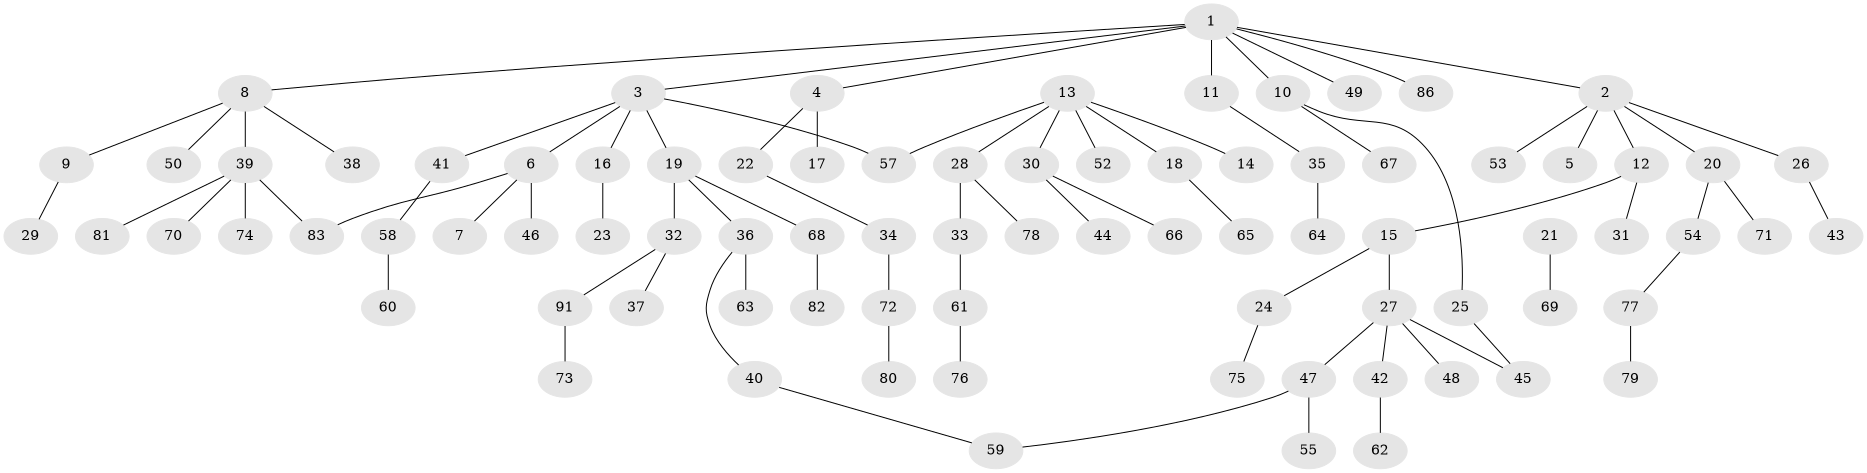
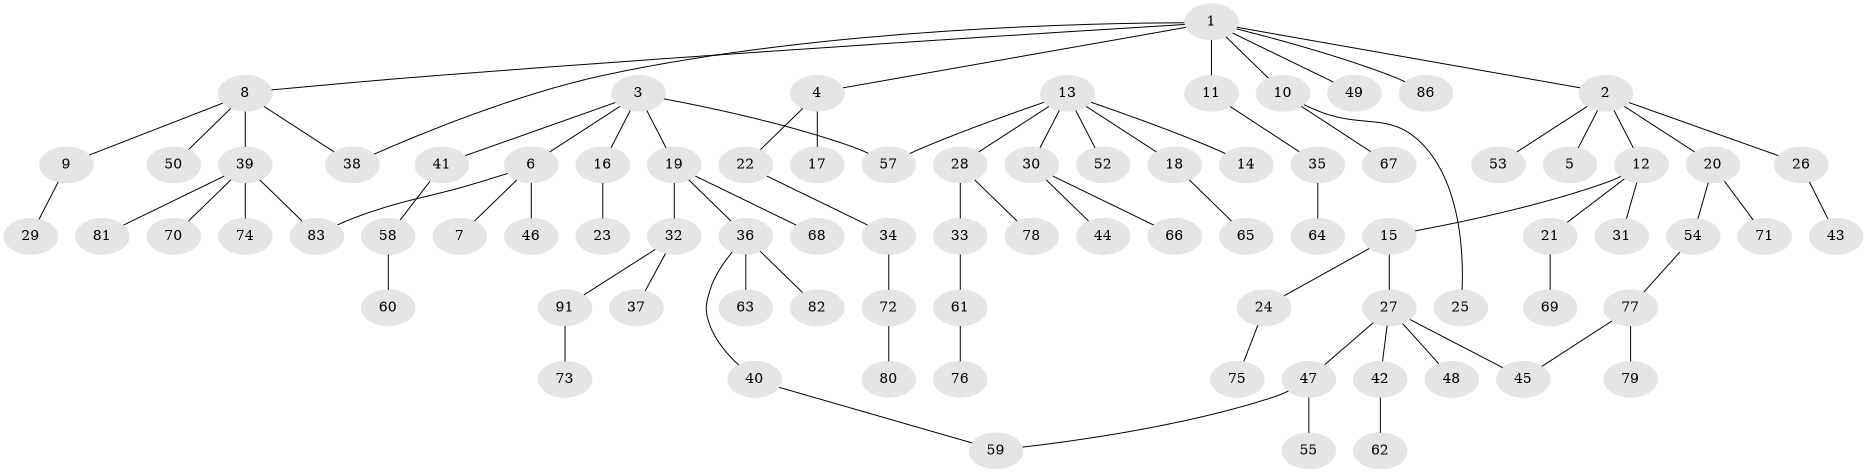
edge "1" -- "3": now "1" -- "38"
edge "12" -- "21": added
edge "68" -- "82": now "36" -- "82"
edge "25" -- "45": now "77" -- "45"
